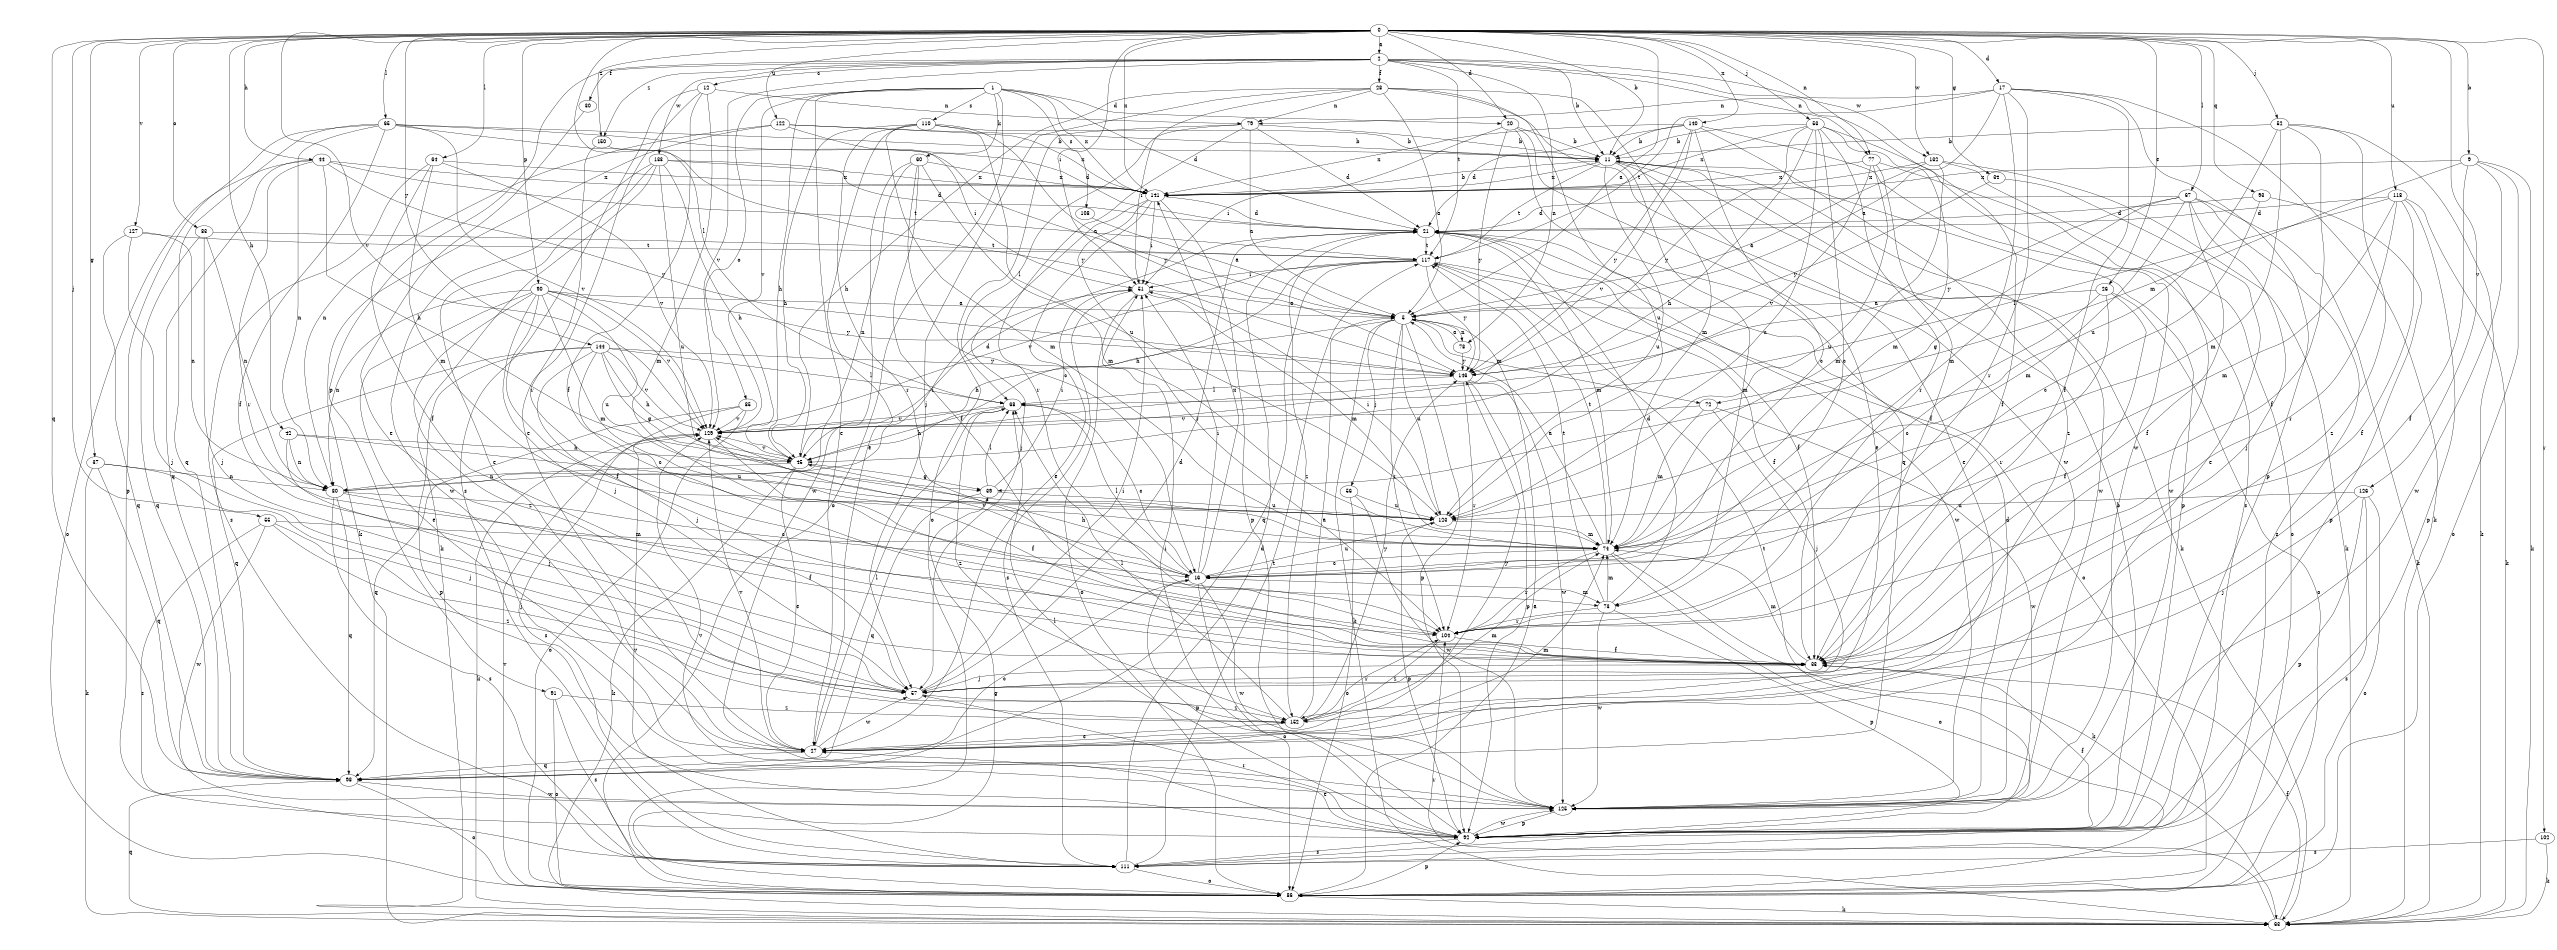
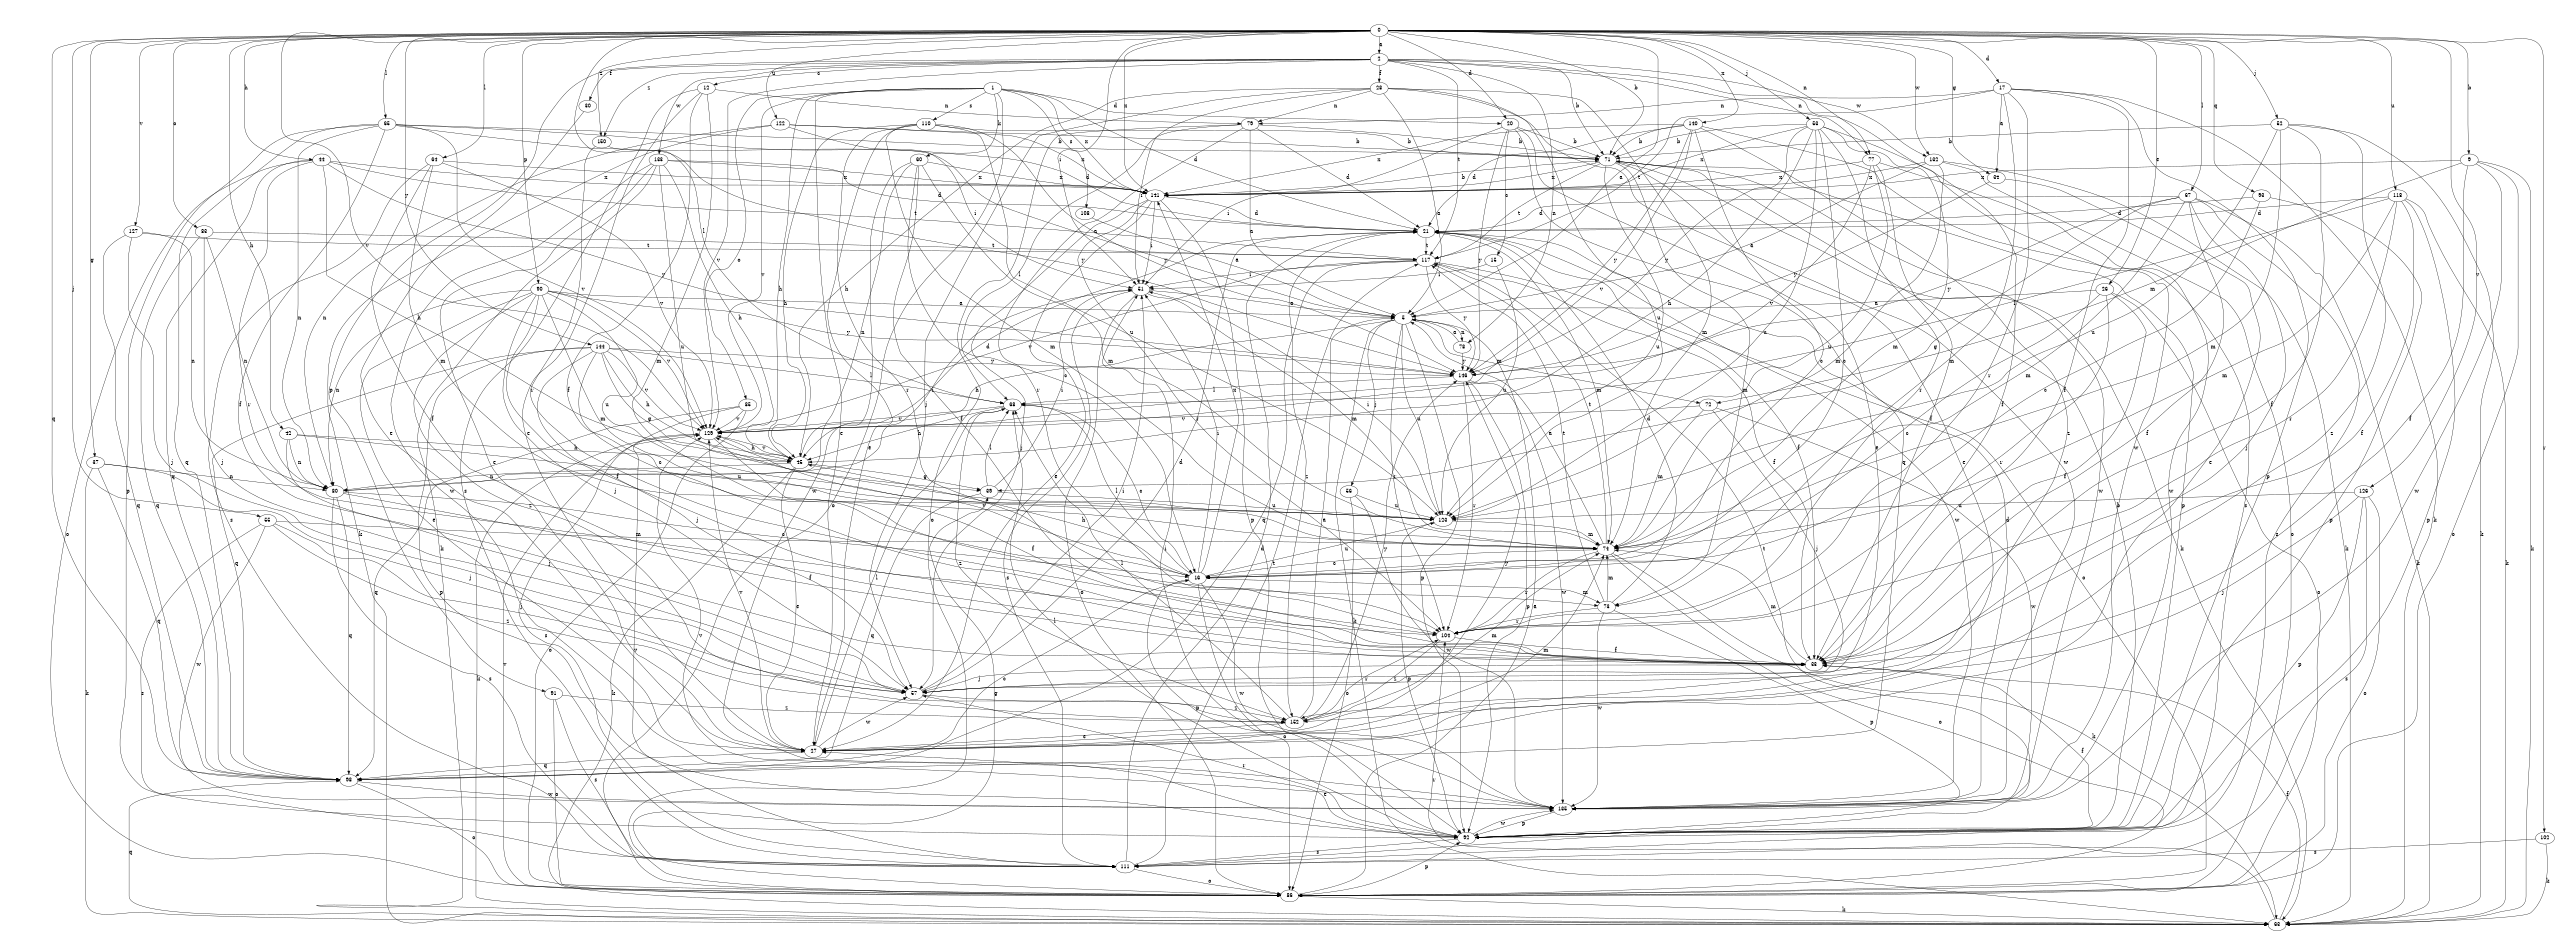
node "11": label "11" -> "71"
node "15": added
edge "17" -> "5": now "17" -> "34"
edge "117" -> "45": now "129" -> "45"
node "125": label "125" -> "135"
